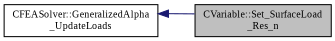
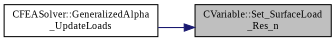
edge "CVariable::Set_SurfaceLoad _Res_n" -> "CFEASolver::GeneralizedAlpha _UpdateLoads": reversed
